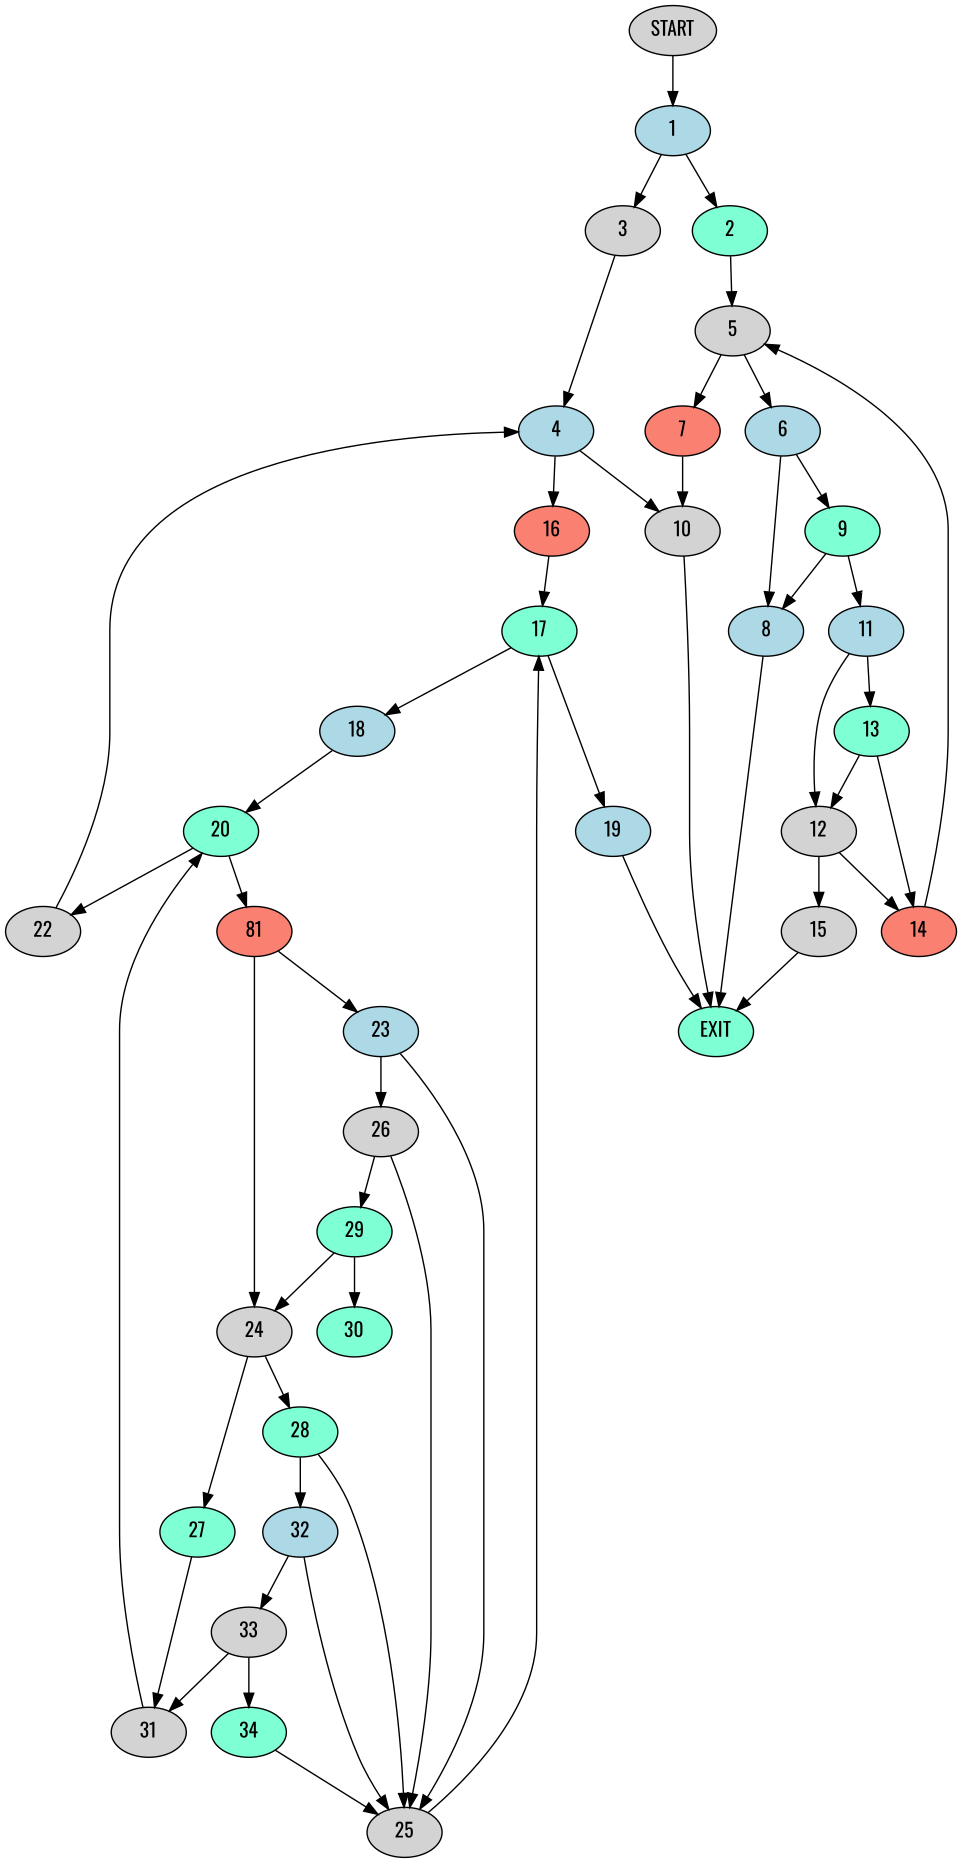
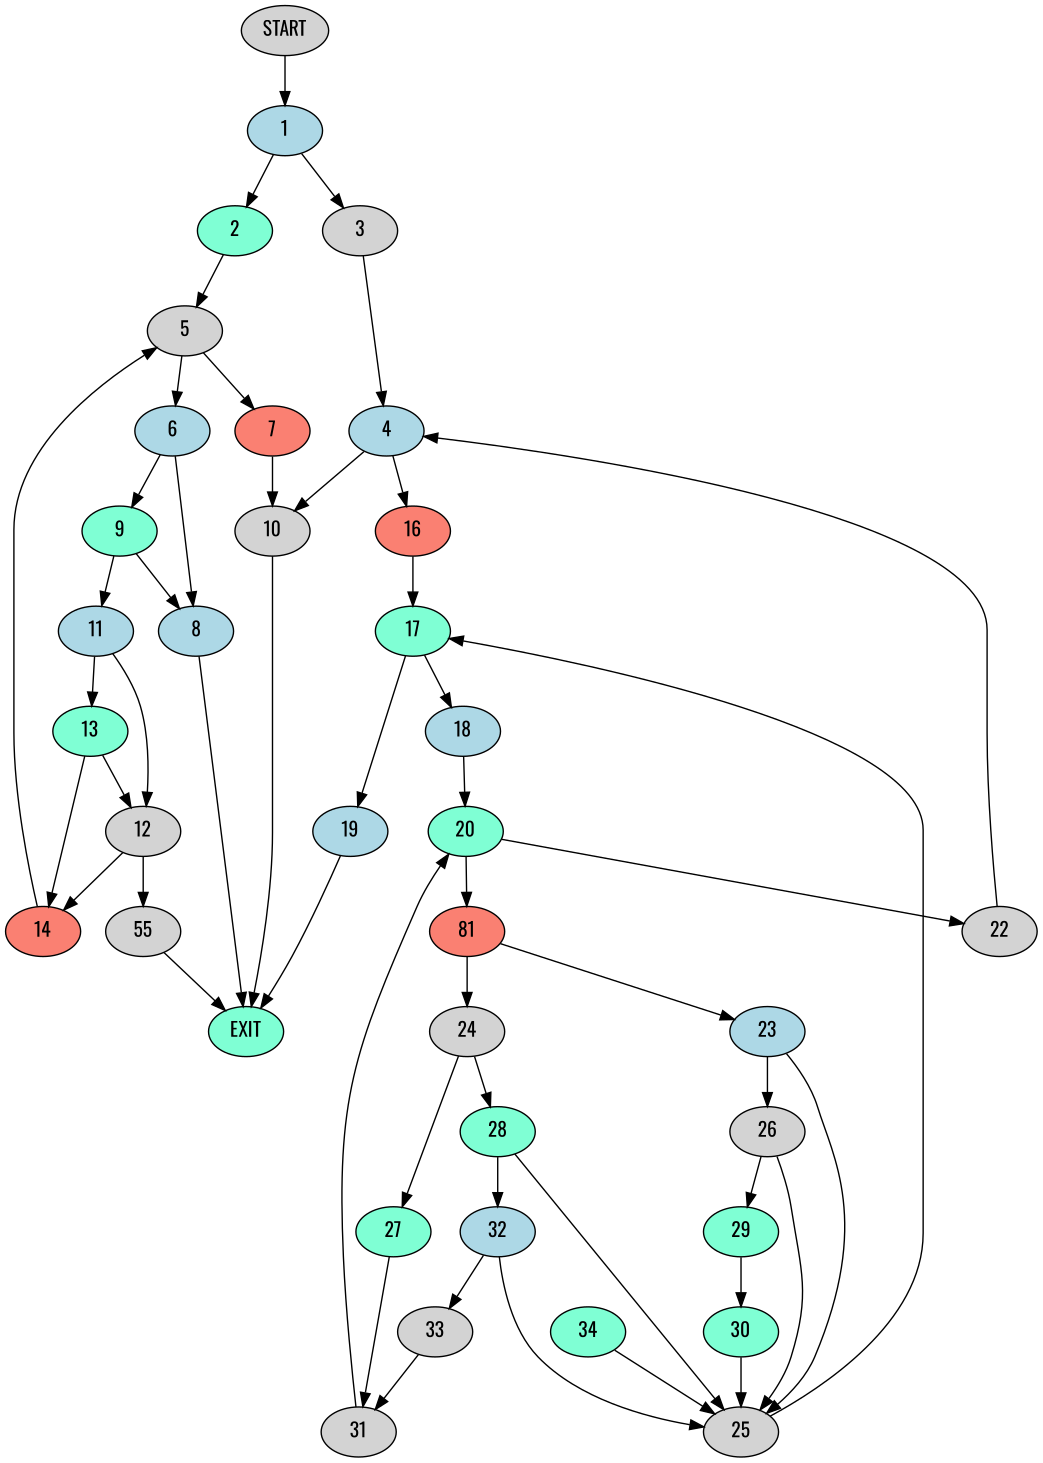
node "15": label "15" -> "55"
edge "29" -> "24": removed
edge "30" -> "25": added
edge "33" -> "34": removed
